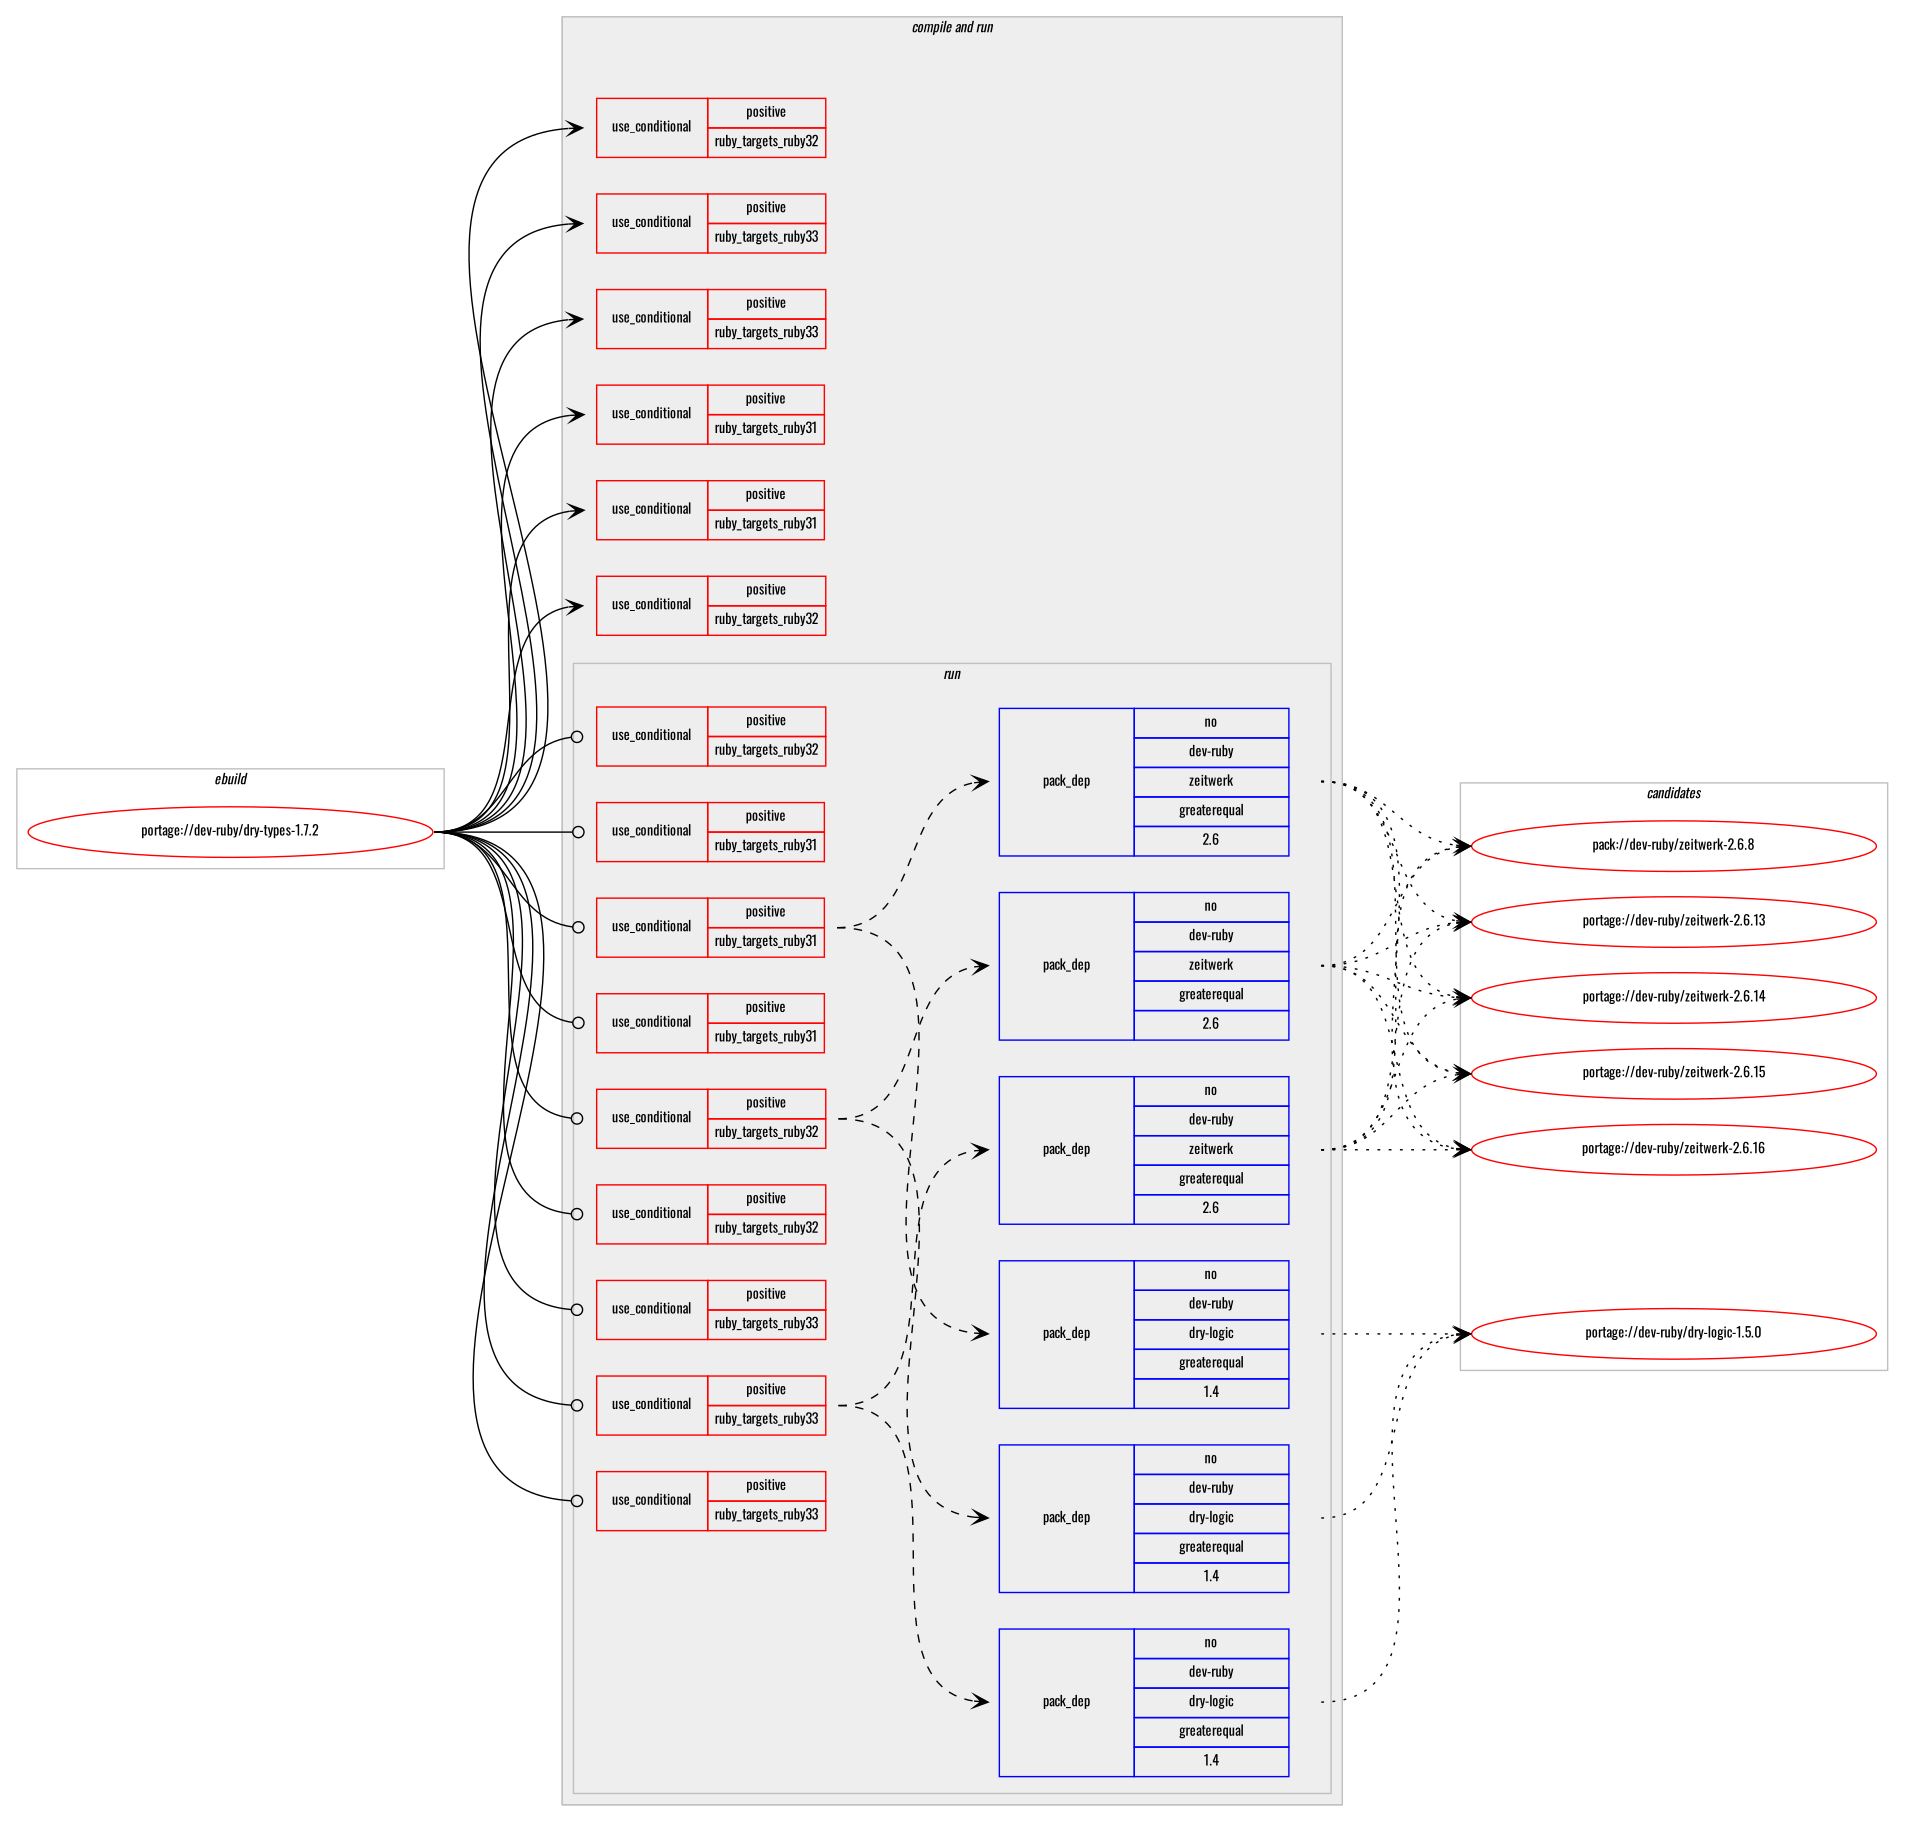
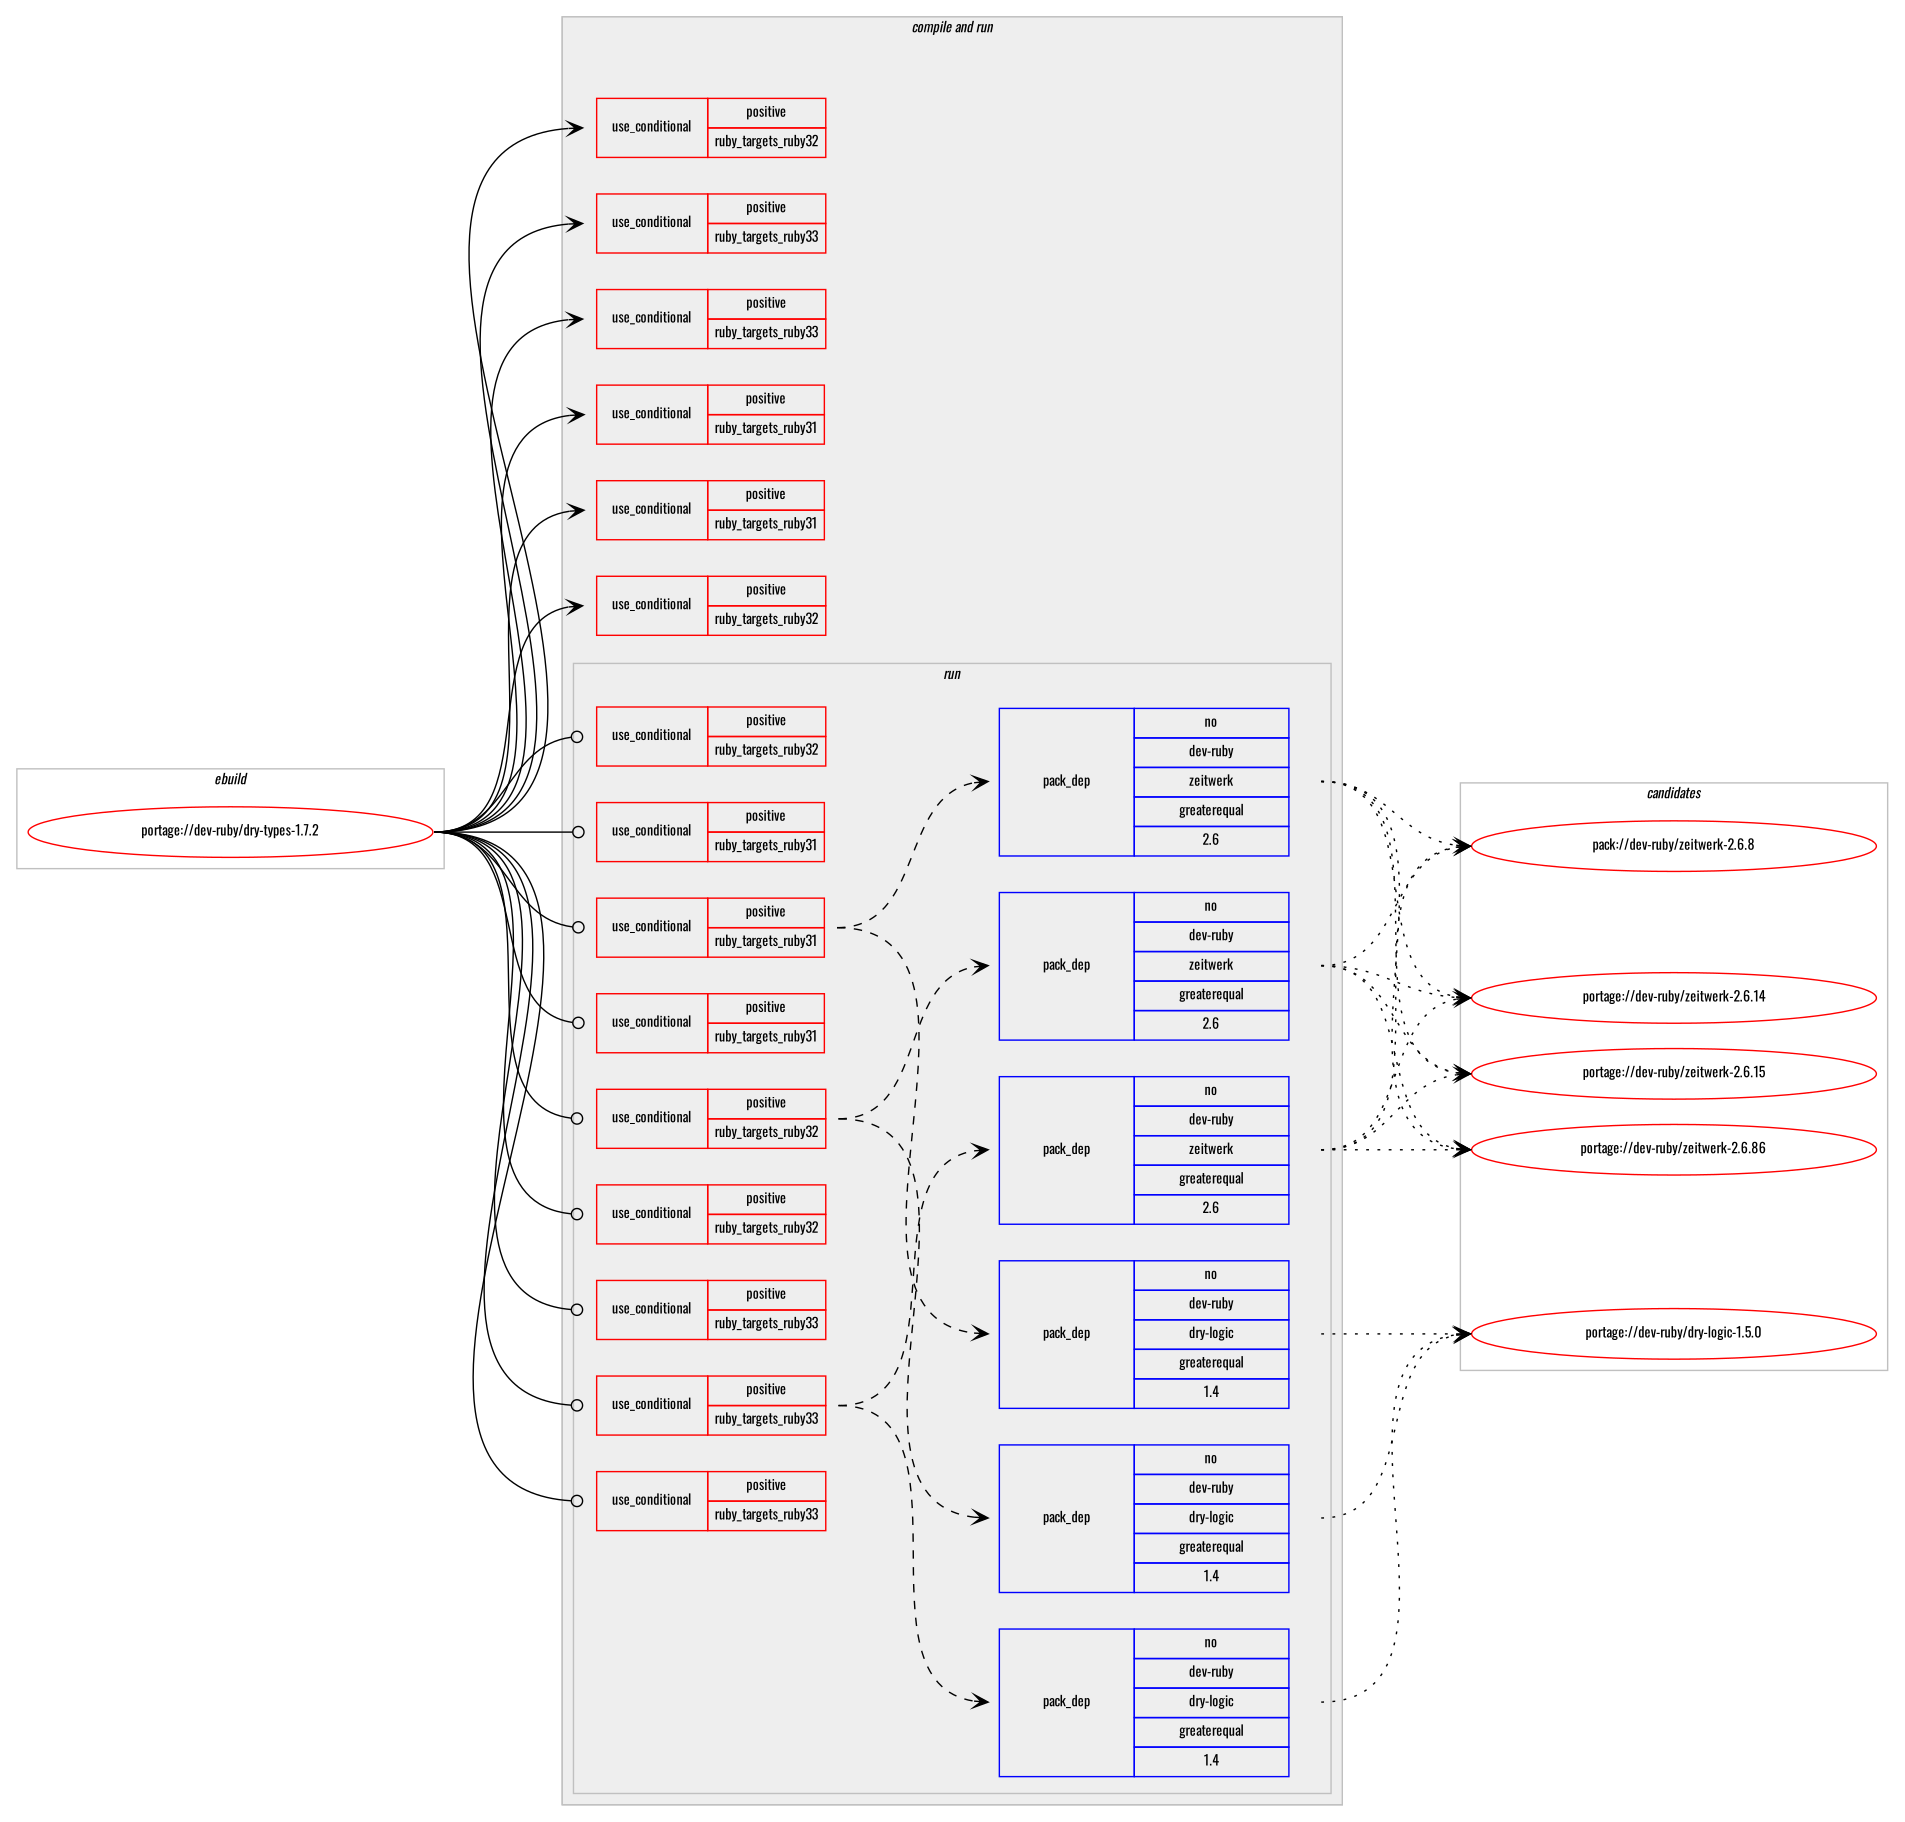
node "portage://dev-ruby/zeitwerk-2.6.13": removed
node "portage://dev-ruby/zeitwerk-2.6.16": label "portage://dev-ruby/zeitwerk-2.6.16" -> "portage://dev-ruby/zeitwerk-2.6.86"
